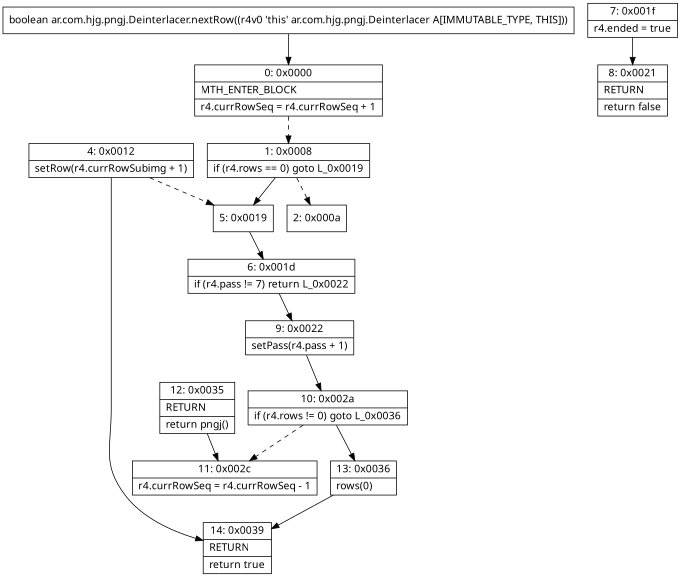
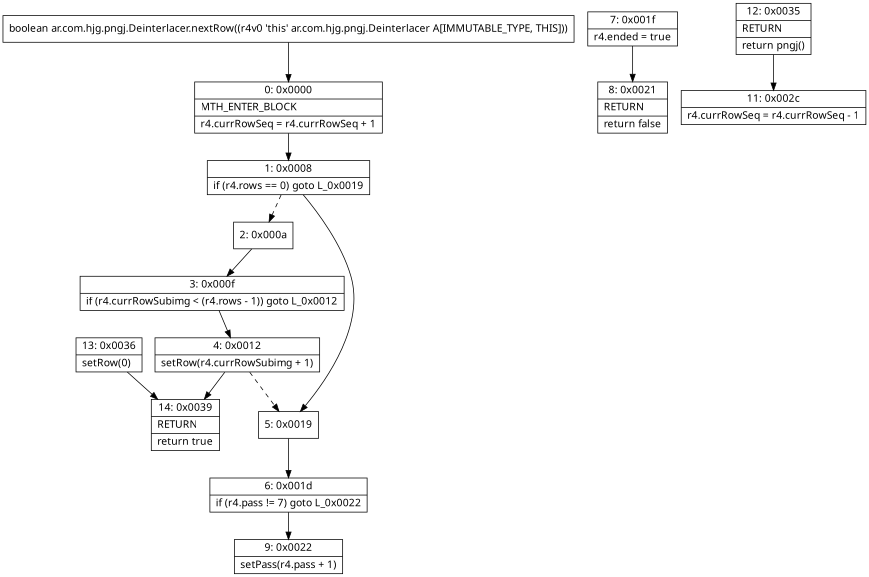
edge "0: 0x0000" -> "1: 0x0008": style dashed -> solid
node "6: 0x001d": text "if (r4.pass != 7) return L_0x0022" -> "if (r4.pass != 7) goto L_0x0022"
node "3: 0x000f": added
node "10: 0x002a": removed
node "13: 0x0036": text "rows(0)" -> "setRow(0)"
